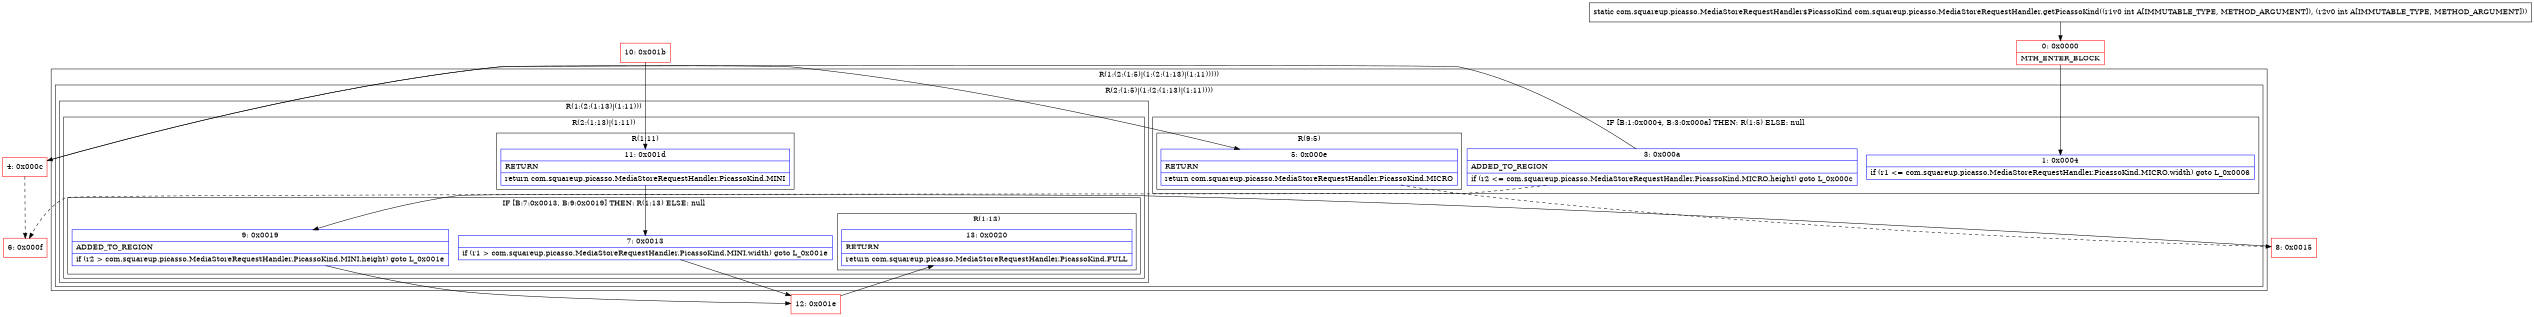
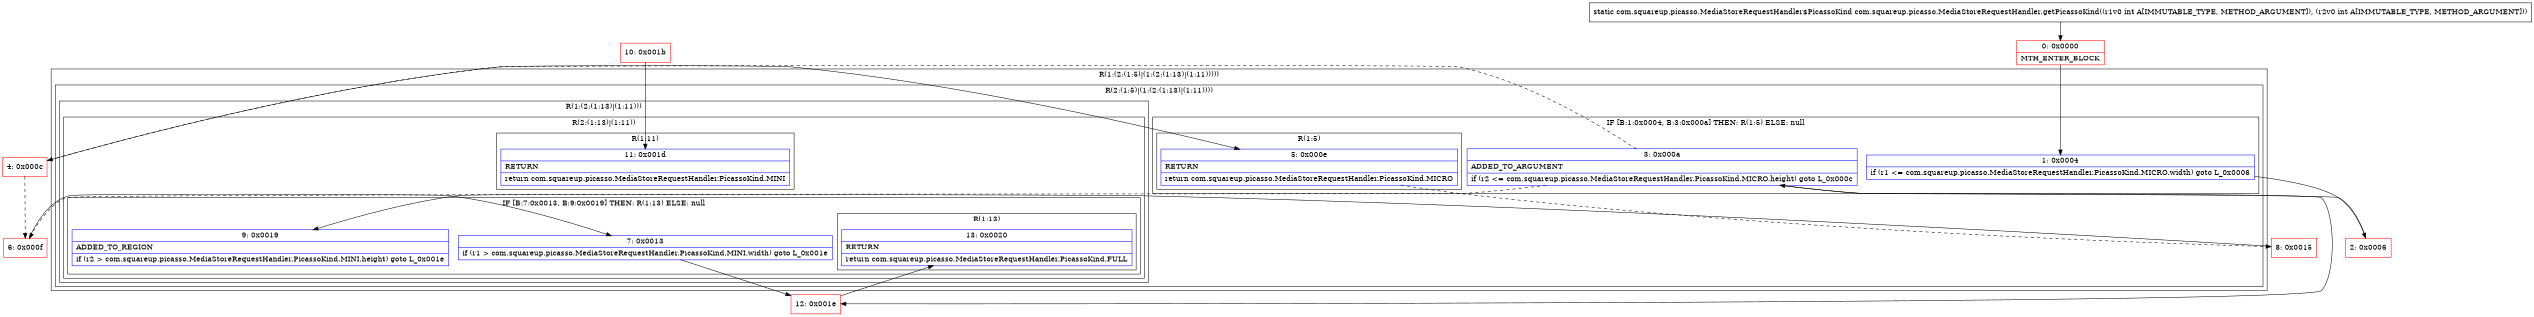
edge "3: 0x000a" -> "4: 0x000c": style solid -> dashed
cluster "R(9:5)": label "R(9:5)" -> "R(1:5)"
node "3: 0x000a": text "ADDED_TO_REGION" -> "ADDED_TO_ARGUMENT"
edge "11: 0x001d" -> "7: 0x0013": now "6: 0x000f" -> "7: 0x0013"
node "2: 0x0006": added
edge "9: 0x0019" -> "12: 0x001e": now "3: 0x000a" -> "12: 0x001e"
